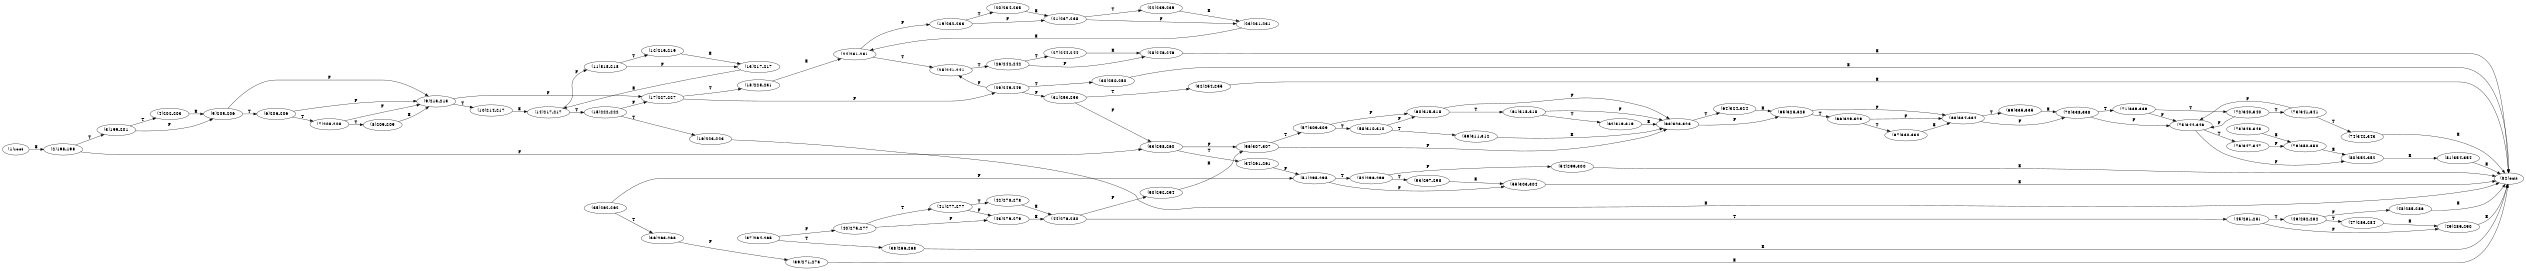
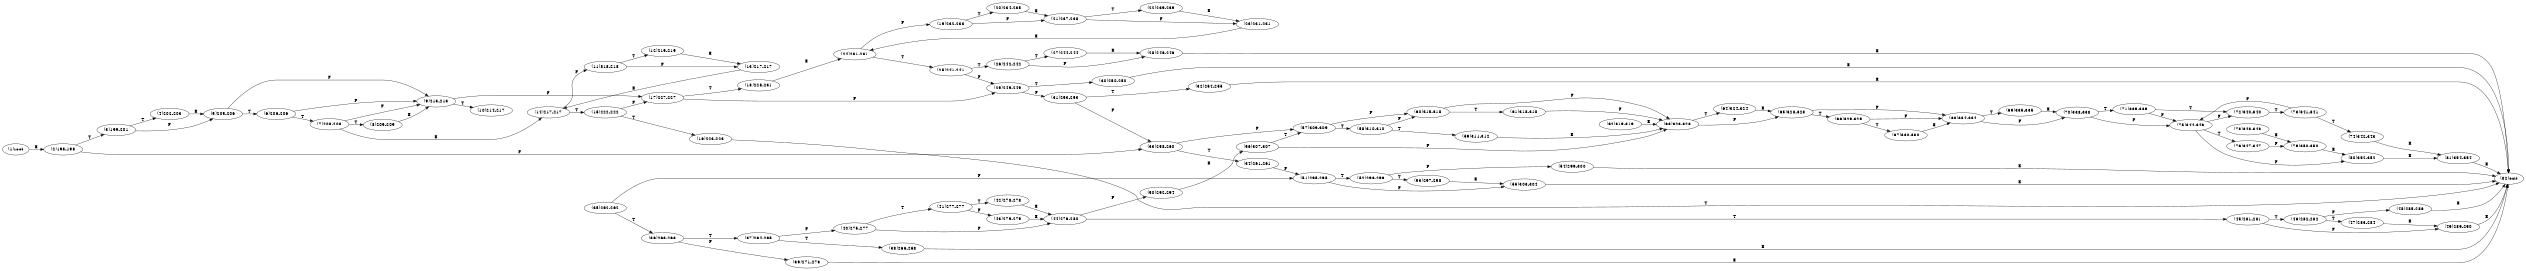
edge "(29)249-249" -> "(25)241-241": reversed
edge "(10)214-217" -> "(14)217-217": now "(7)208-208" -> "(14)217-217"
edge "(61)318-318" -> "(62)319-319": removed, label "T"
edge "(72)340-340" -> "(75)344-346": reversed
edge "(74)342-343" -> "(82)exit": now "(74)342-343" -> "(81)354-354"
edge "(33)258-260" -> "(56)307-307": now "(33)258-260" -> "(57)309-309"
edge "(16)223-223" -> "(82)exit": label "E" -> "T"
edge "(40)275-277" -> "(43)279-279": now "(40)275-277" -> "(44)276-280"
edge "(36)263-263" -> "(37)264-265": added, label "T"
